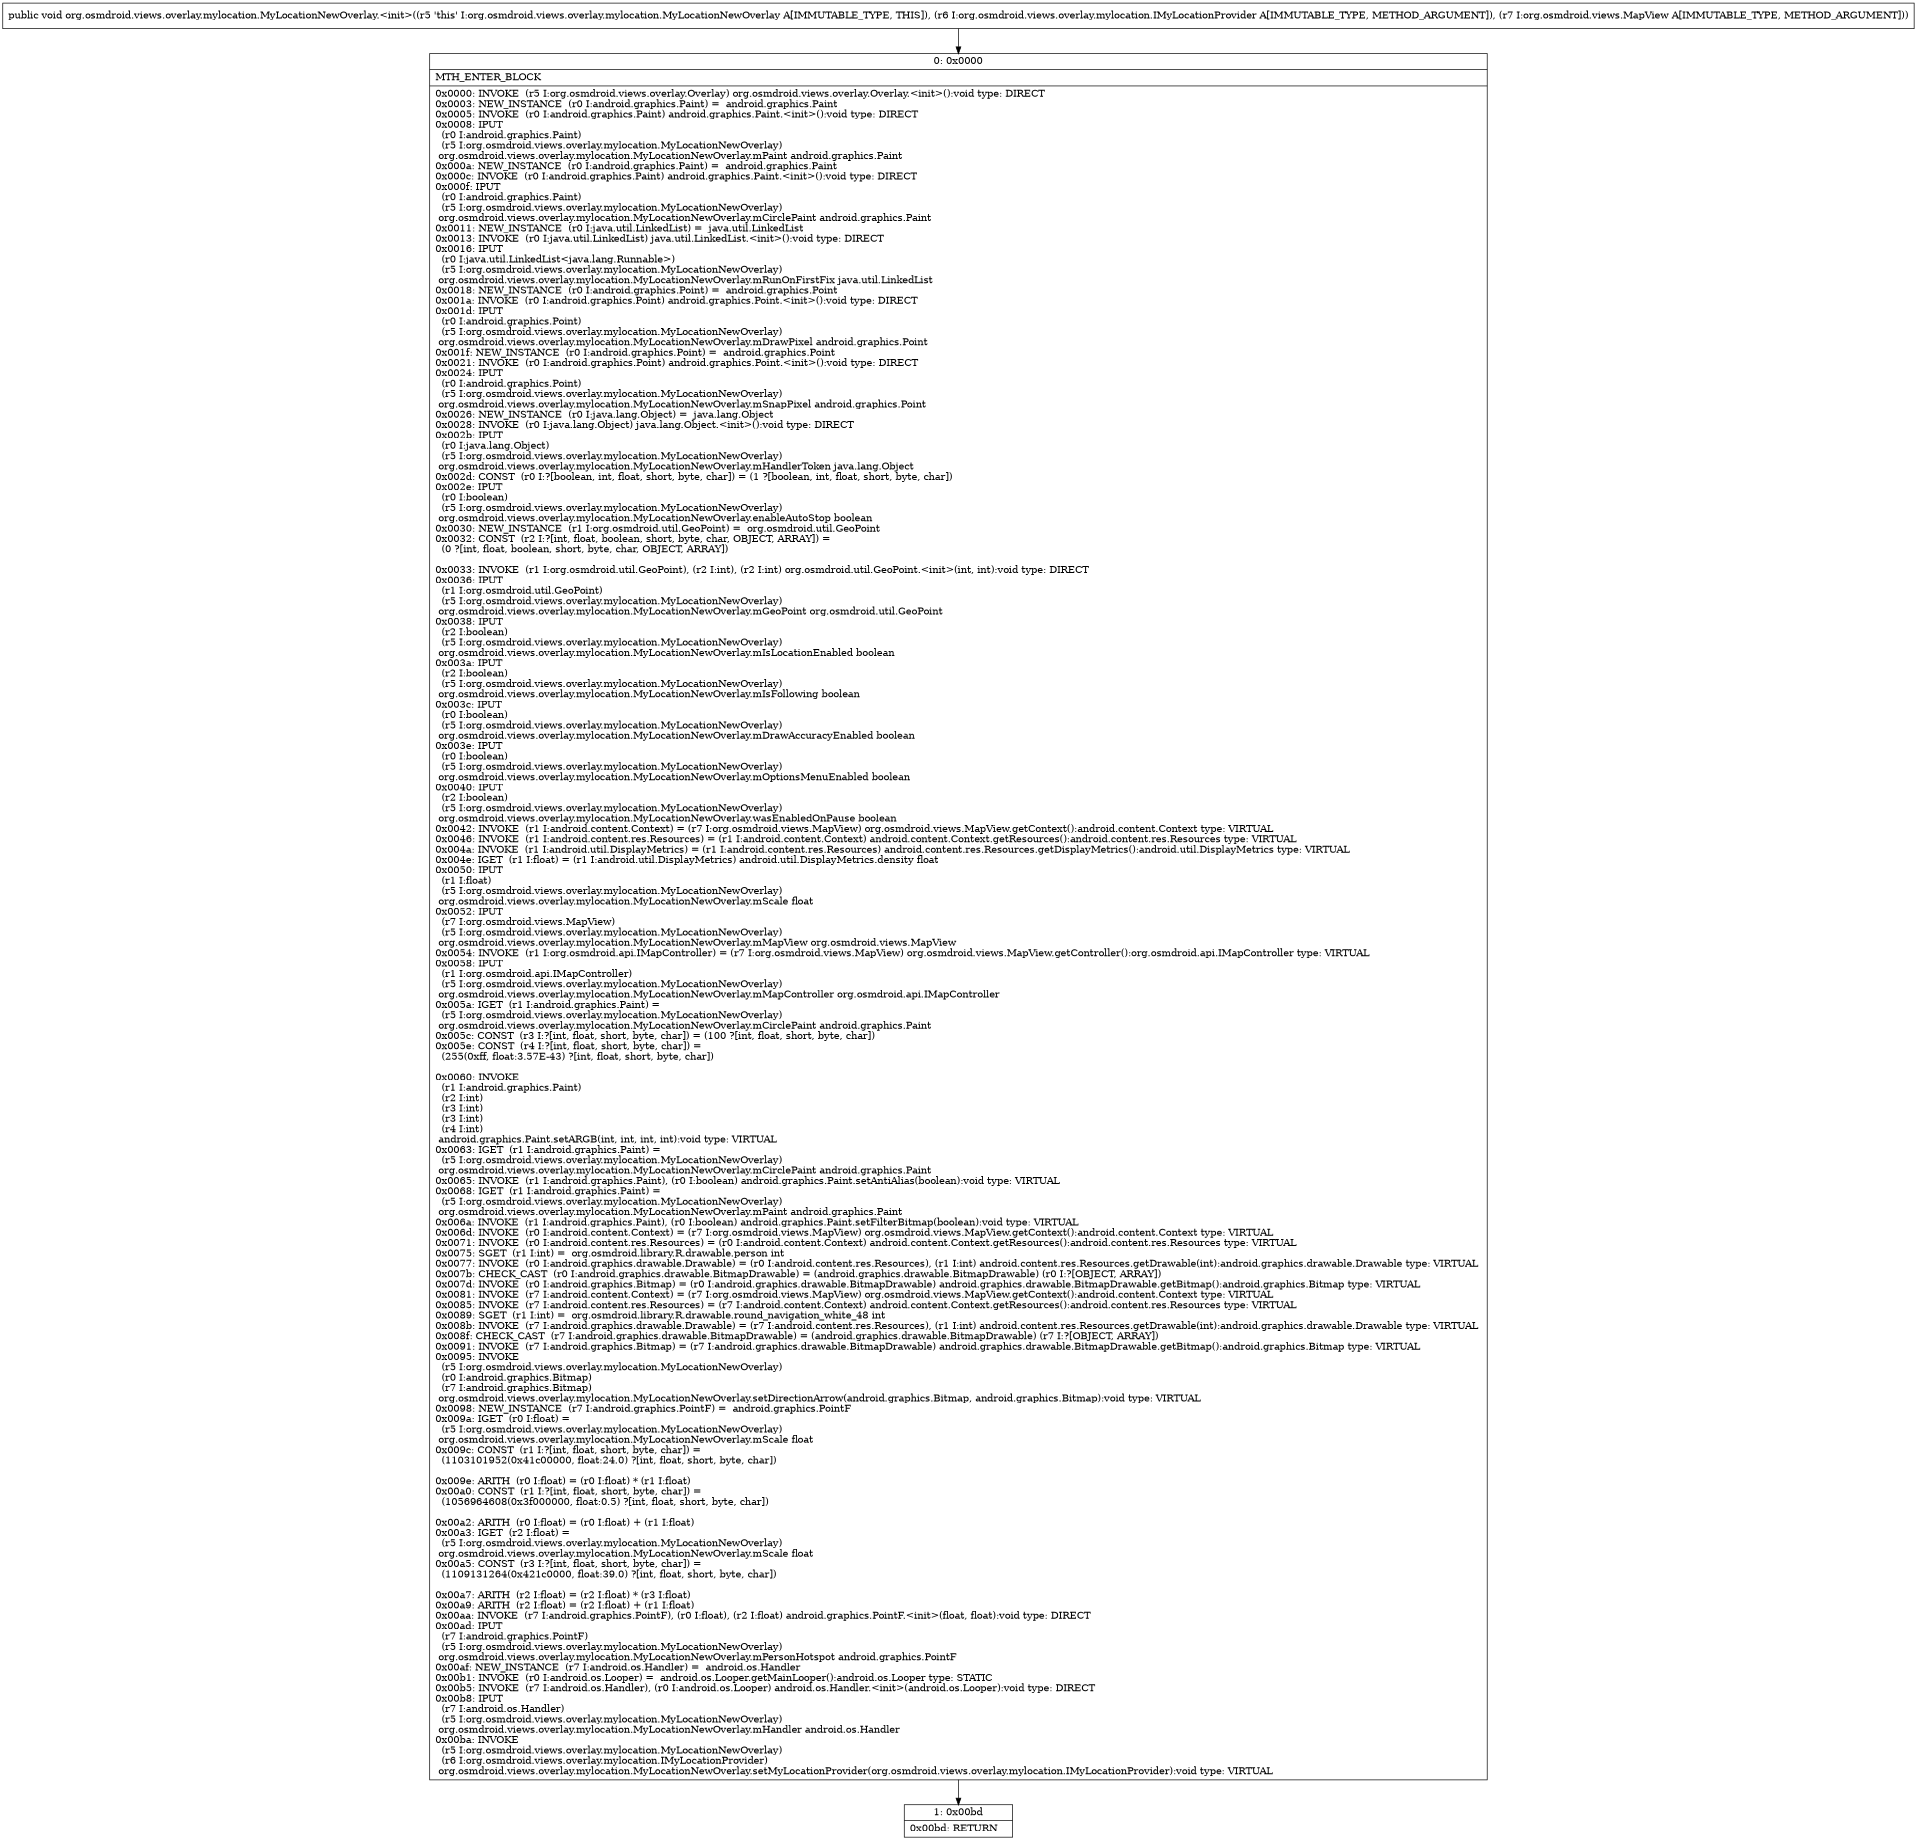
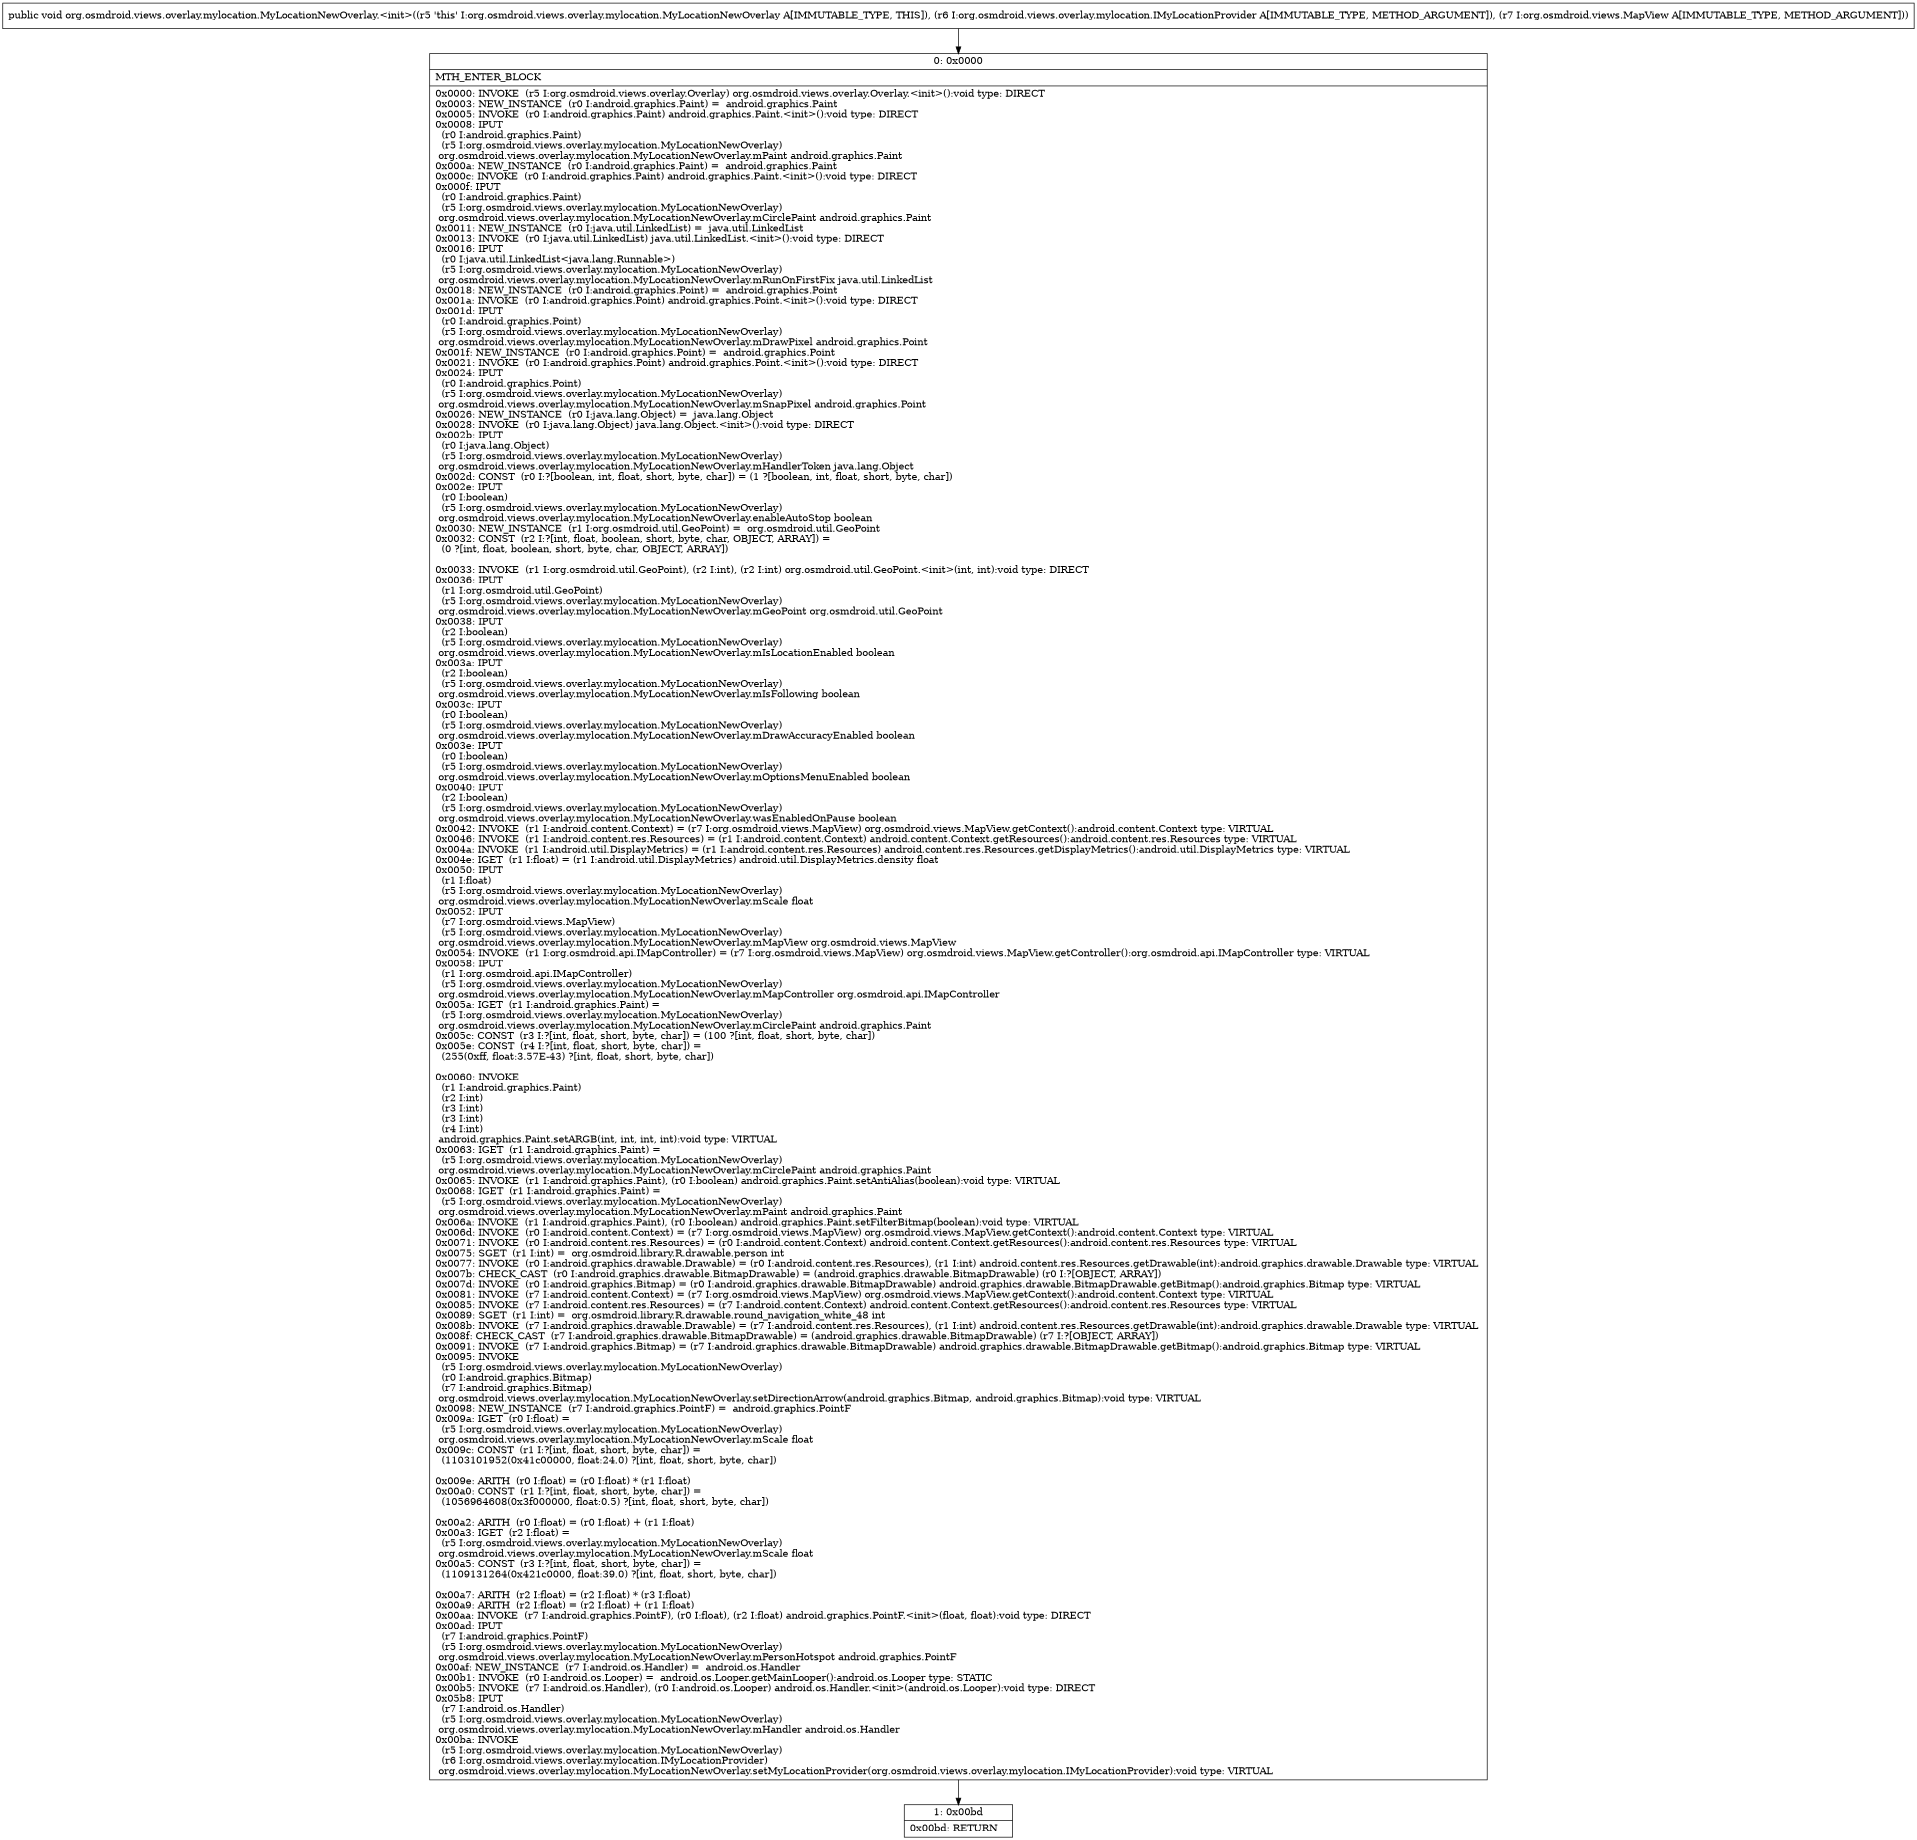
node "0: 0x0000": text "0x00b8: IPUT" -> "0x05b8: IPUT"
